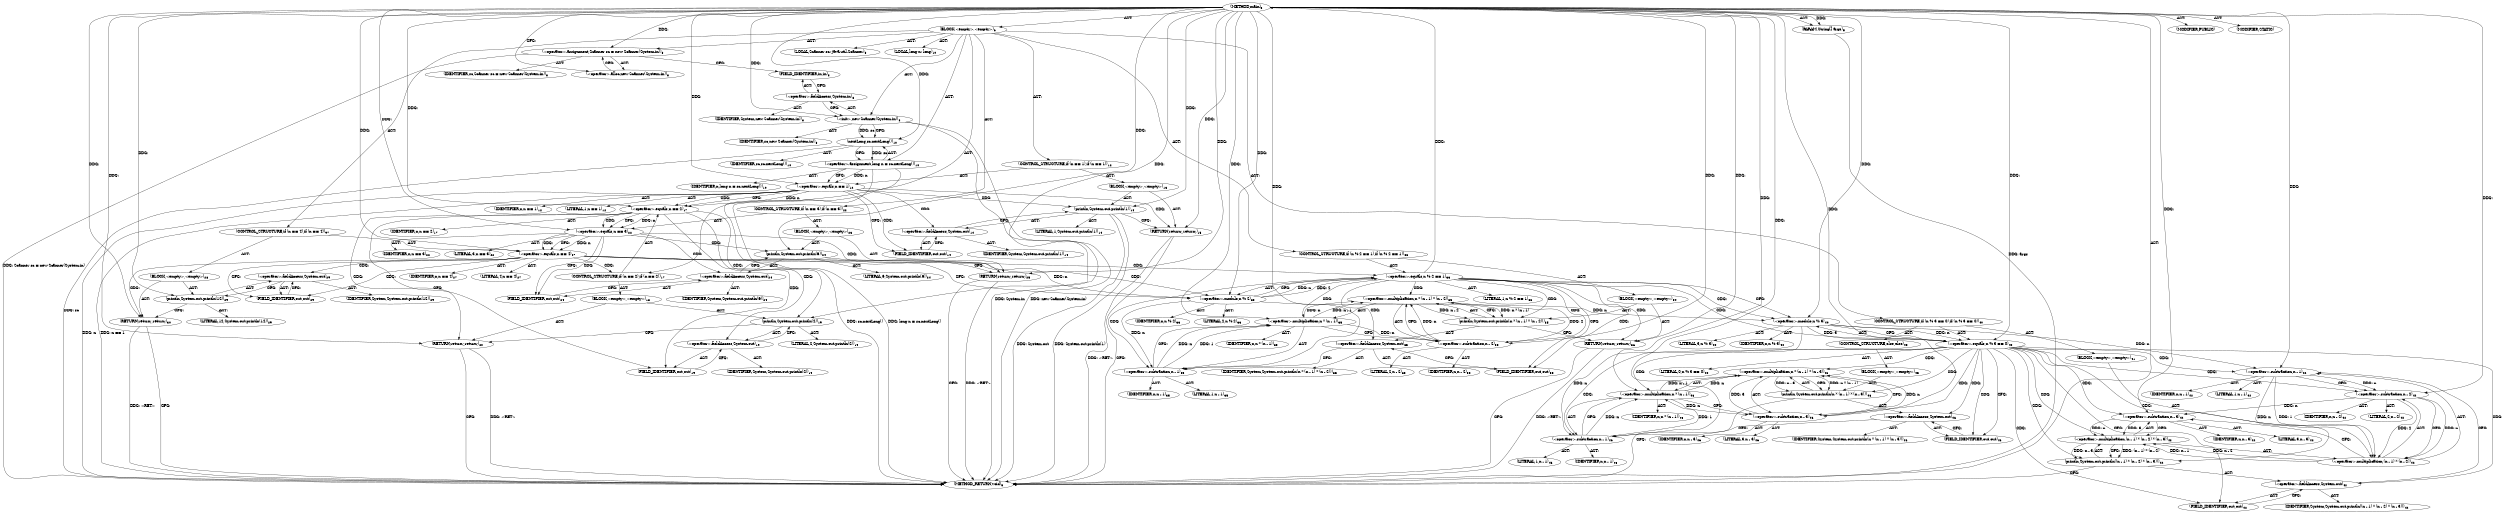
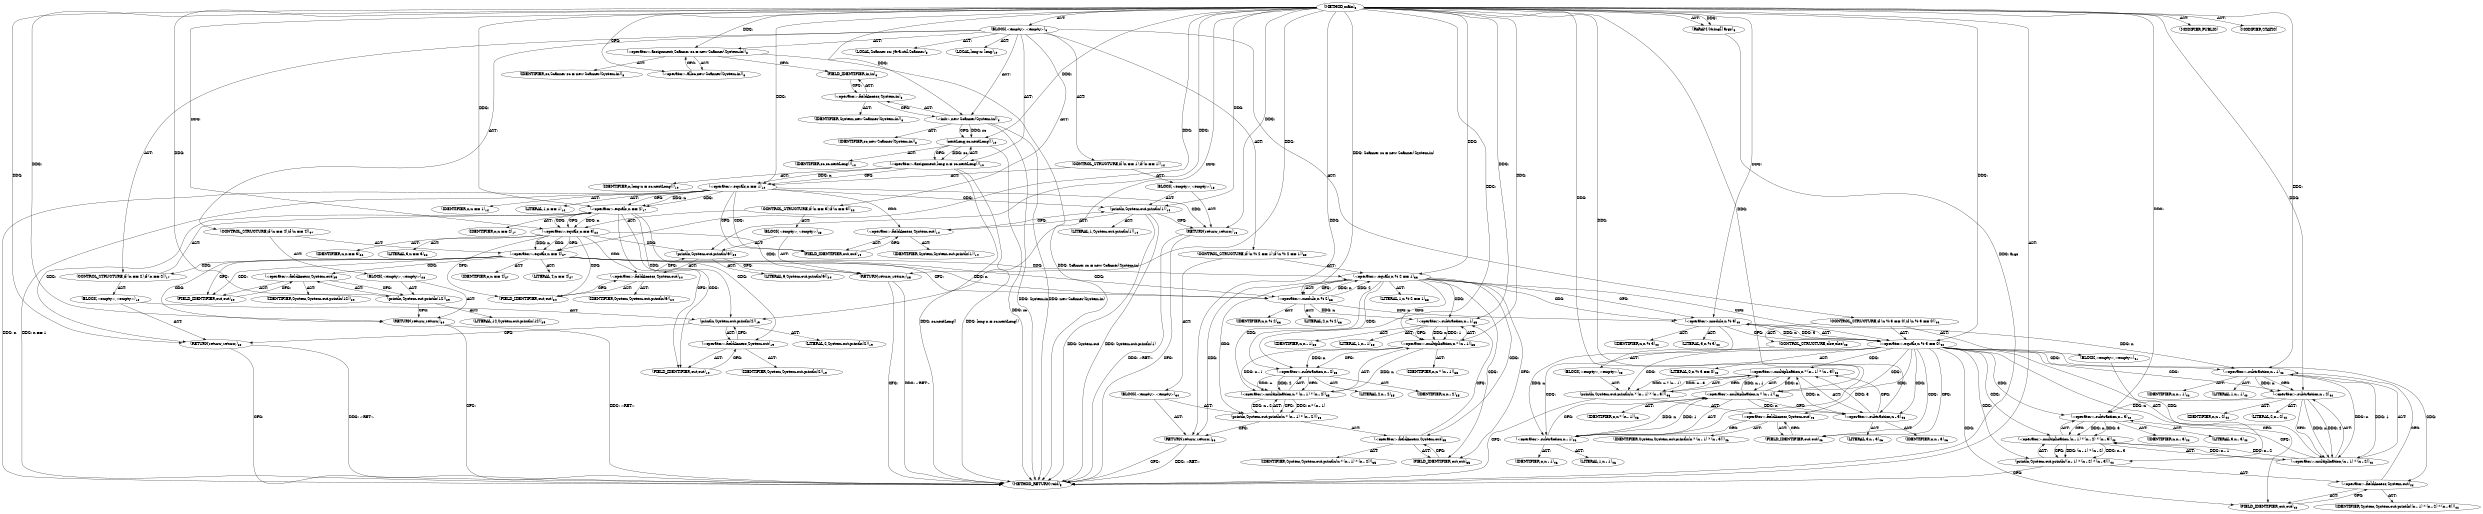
edge "(<operator>.equals,n % 2 == 1)" -> "(METHOD,main)": reversed
edge "(METHOD,main)" -> "(<operator>.modulo,n % 2)": label "DDG: " -> "DDG: Scanner sc = new Scanner(System.in)"
